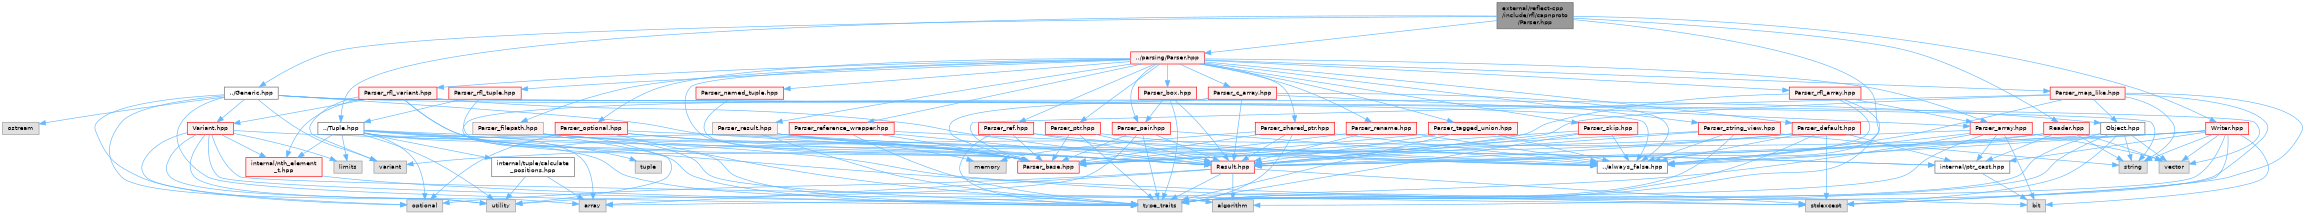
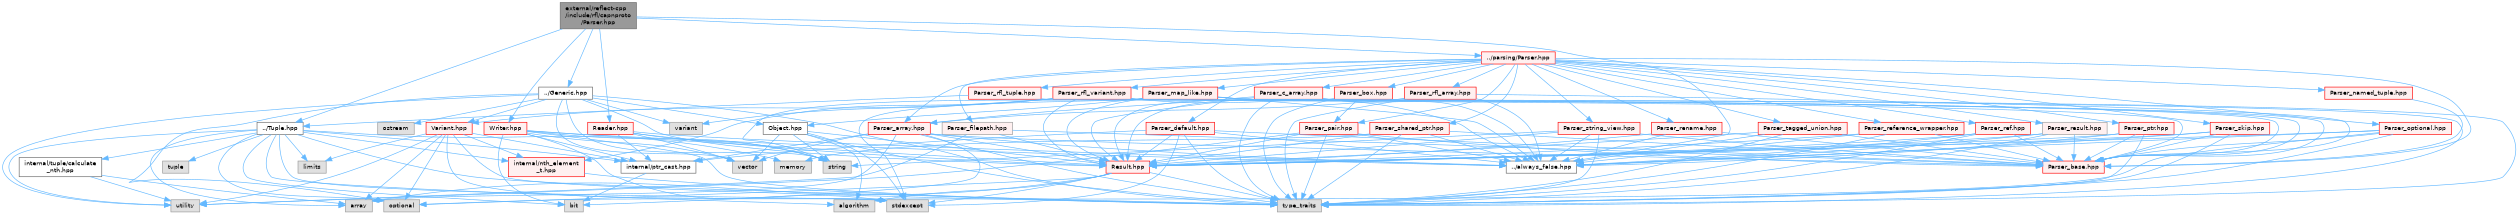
edge "Parser_rfl_array.hpp" -> "Parser_base.hpp": added
edge "Writer.hpp" -> "variant": removed
edge "Parser_array.hpp" -> "Result.hpp": added
node "internal/tuple/calculate _positions.hpp": label "internal/tuple/calculate _positions.hpp" -> "internal/tuple/calculate _nth.hpp"
